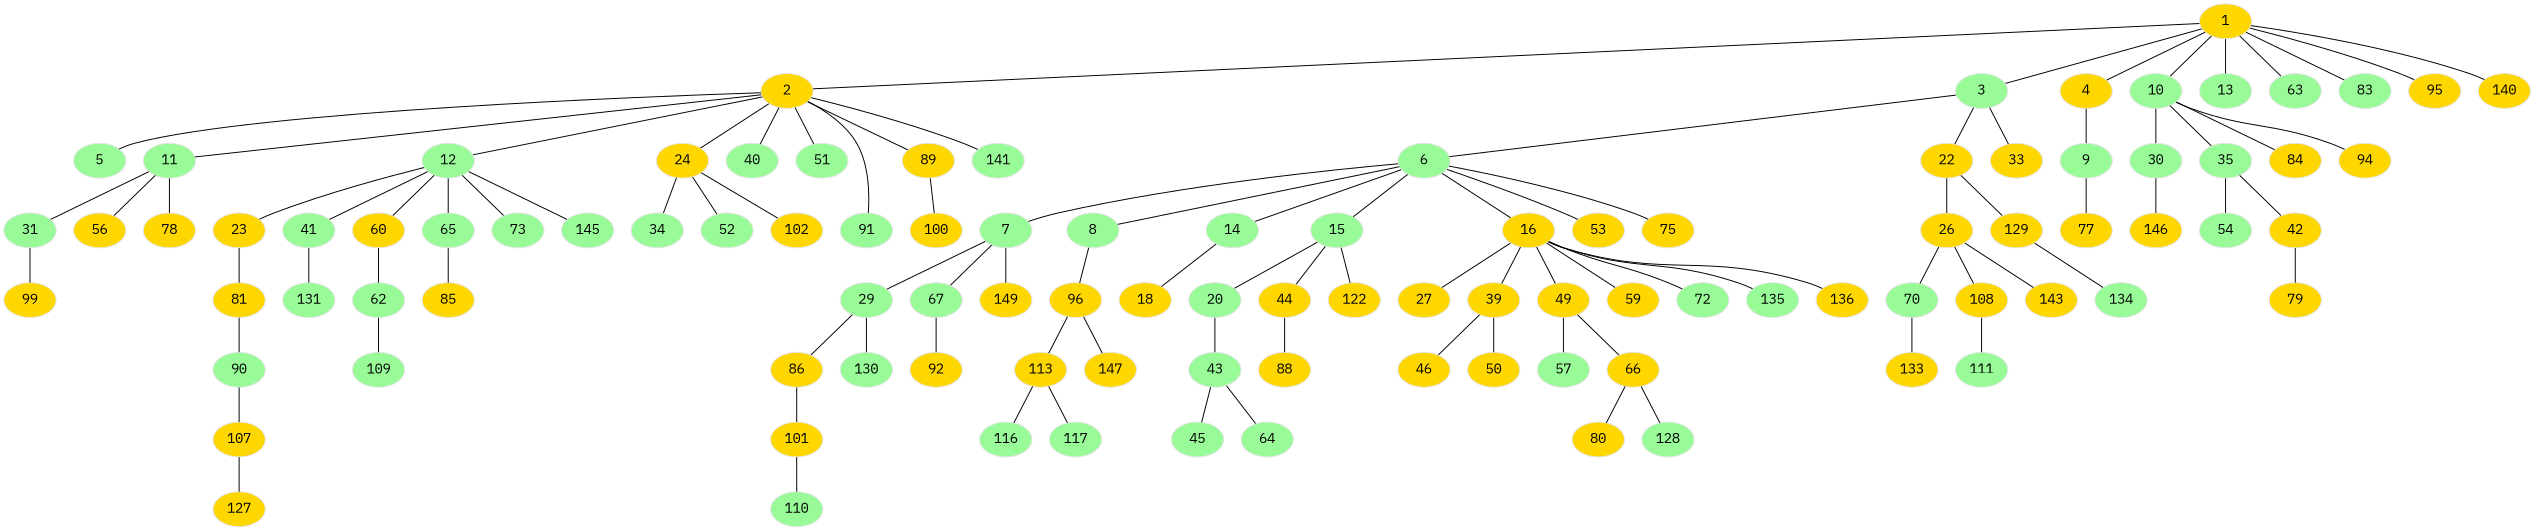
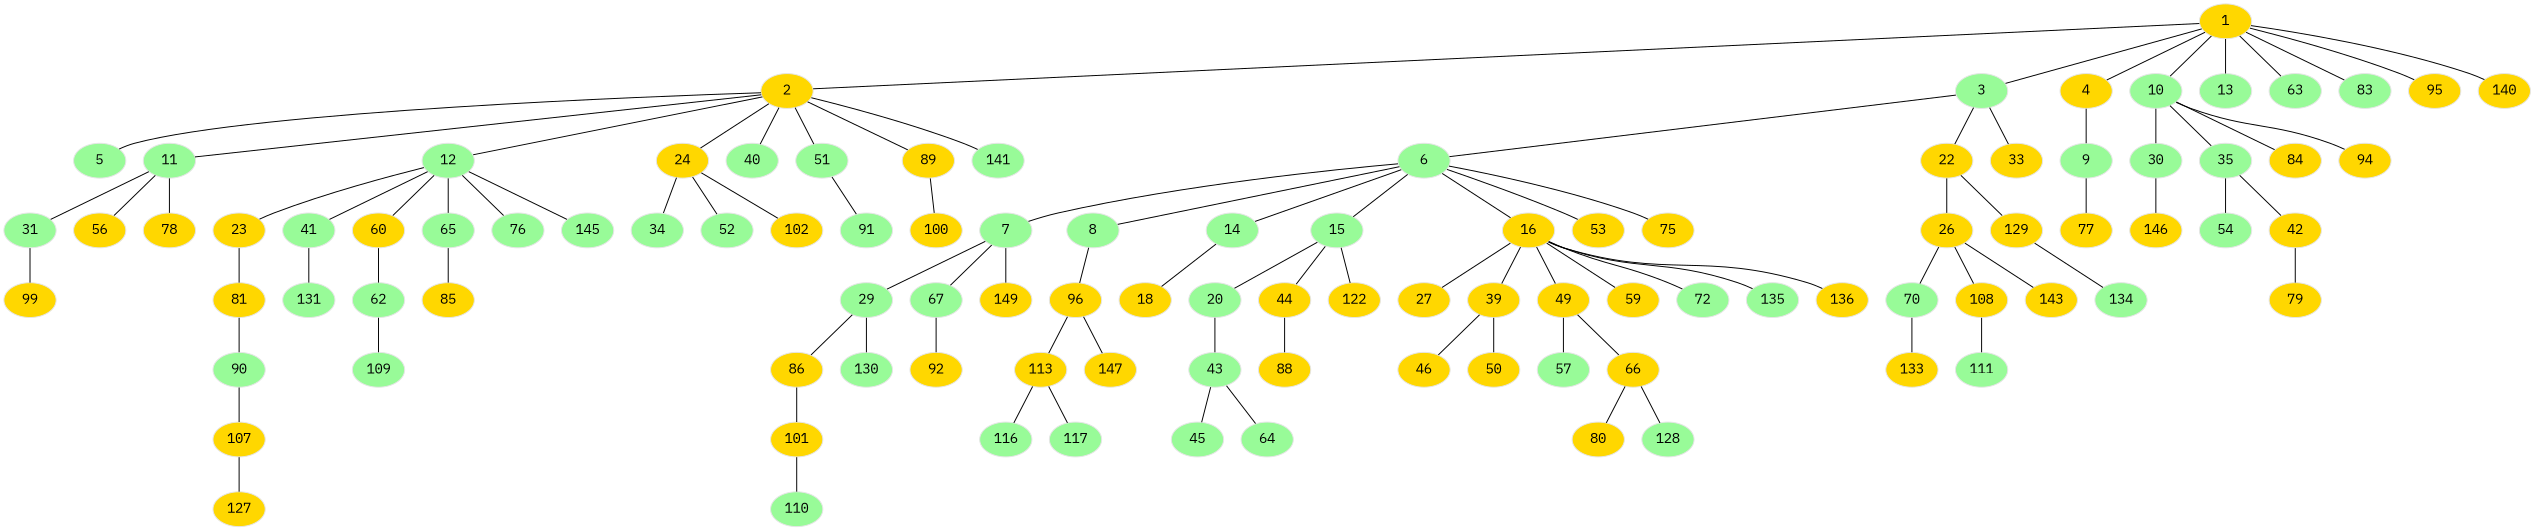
edge "2" -- "91": now "51" -- "91"
node "73": label "73" -> "76"
